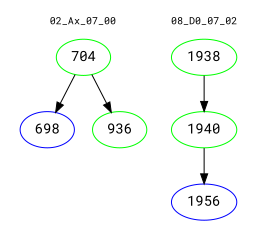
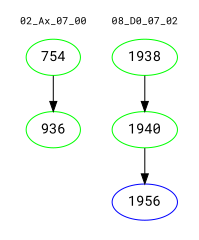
node "704": label "704" -> "754"
node "698": removed
